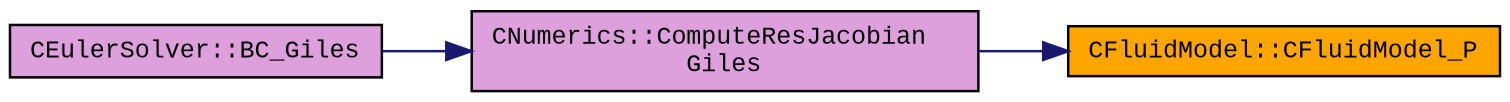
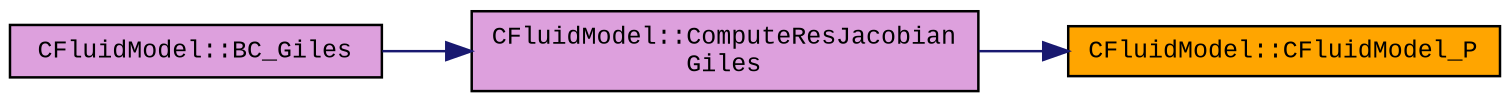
node "CEulerSolver::BC_Giles": label "CEulerSolver::BC_Giles" -> "CFluidModel::BC_Giles"
node "CNumerics::ComputeResJacobian Giles": label "CNumerics::ComputeResJacobian Giles" -> "CFluidModel::ComputeResJacobian Giles"
